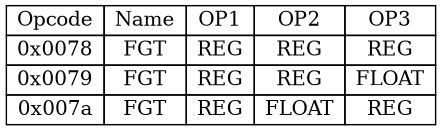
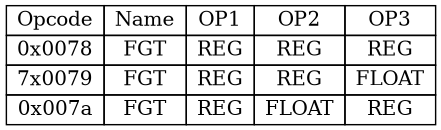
node "Opcode": text "0x0079" -> "7x0079"
